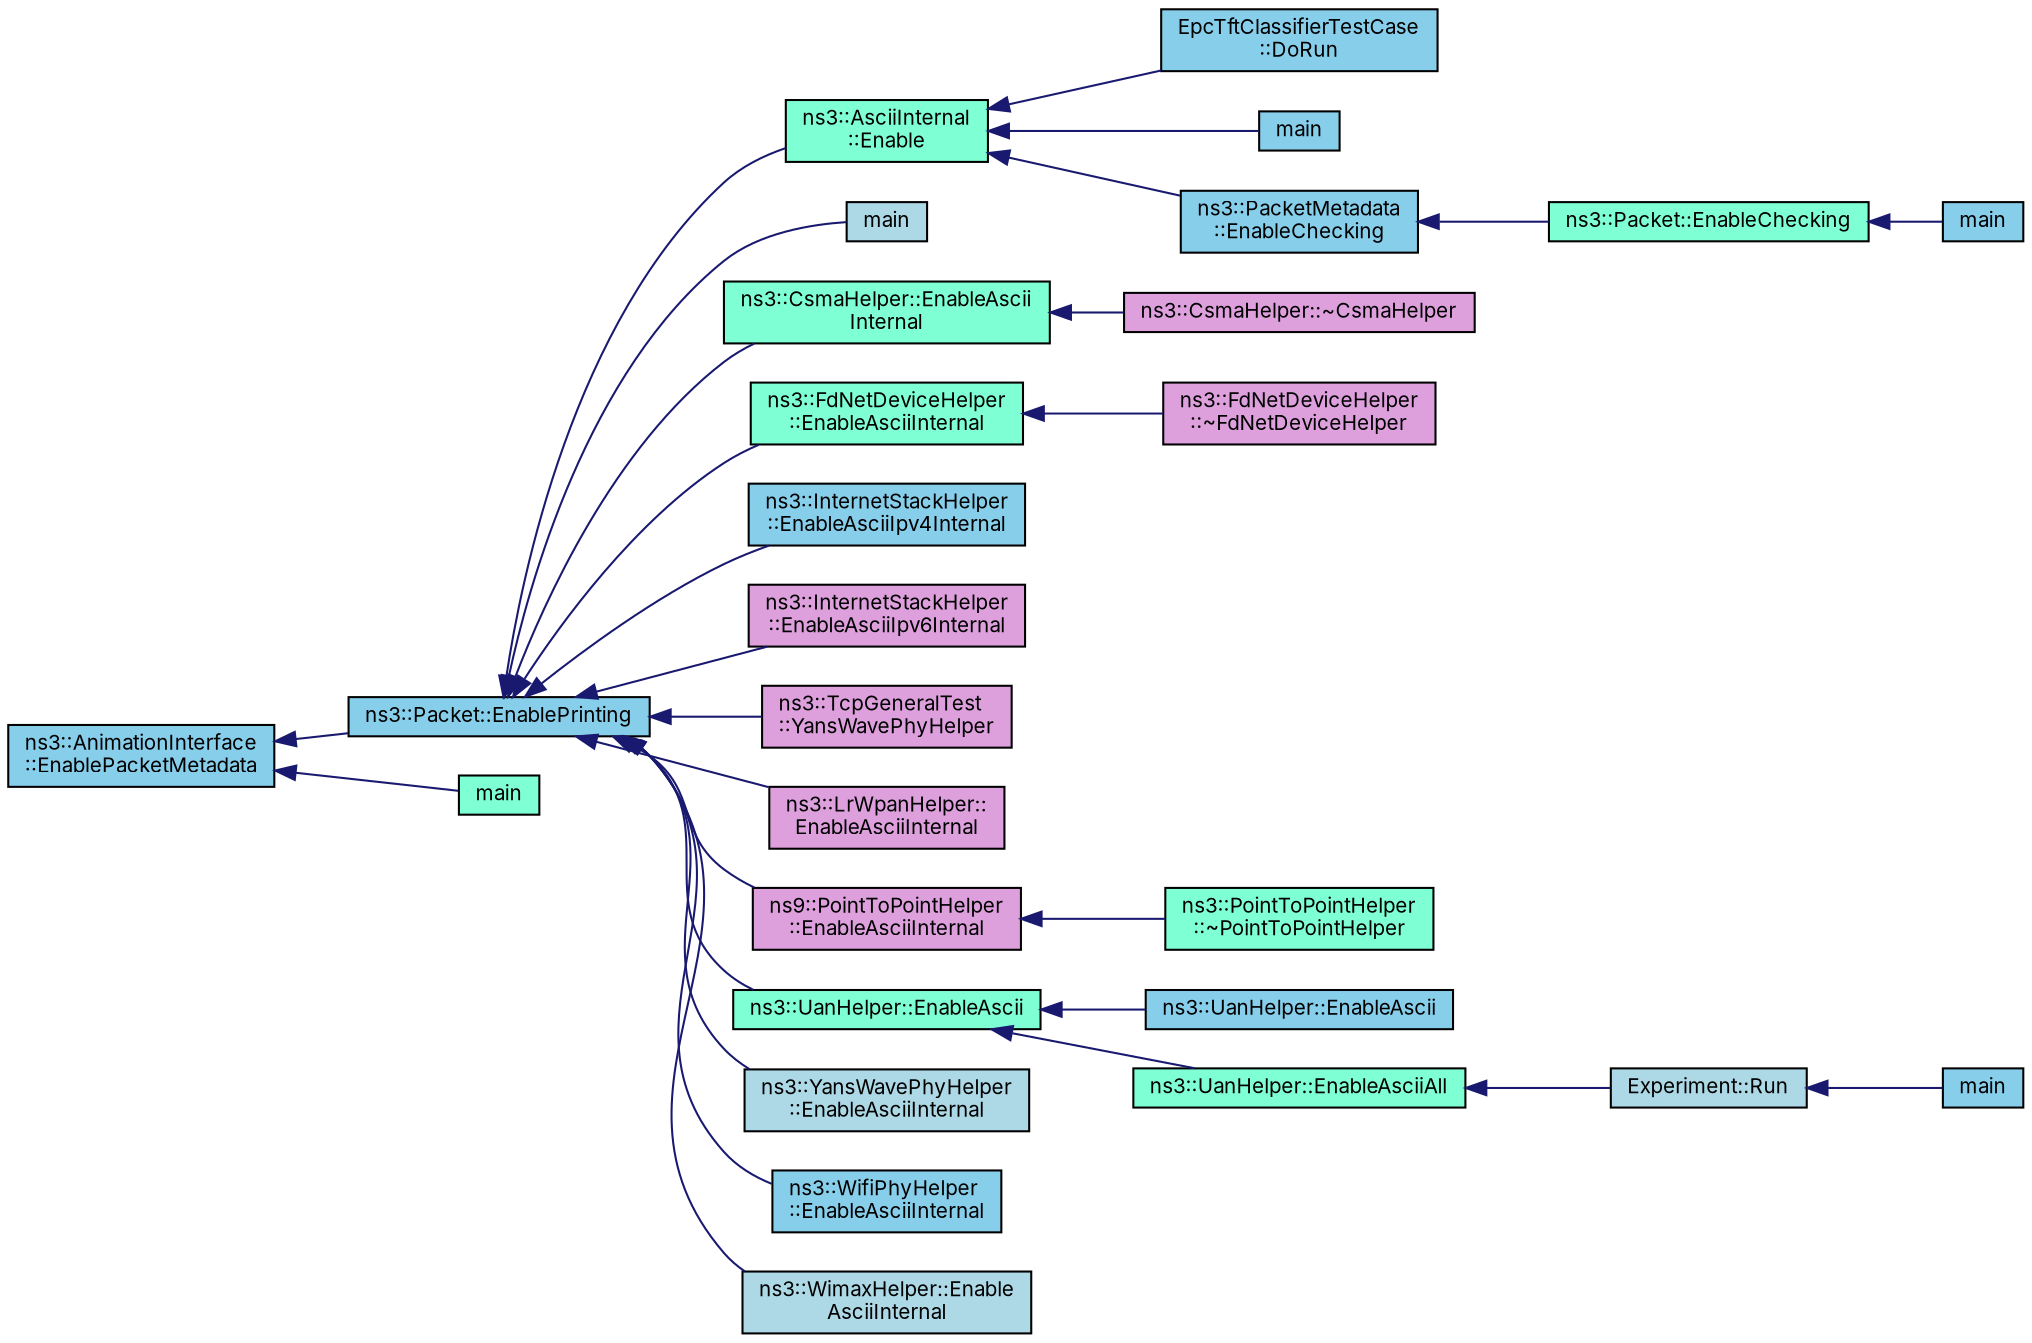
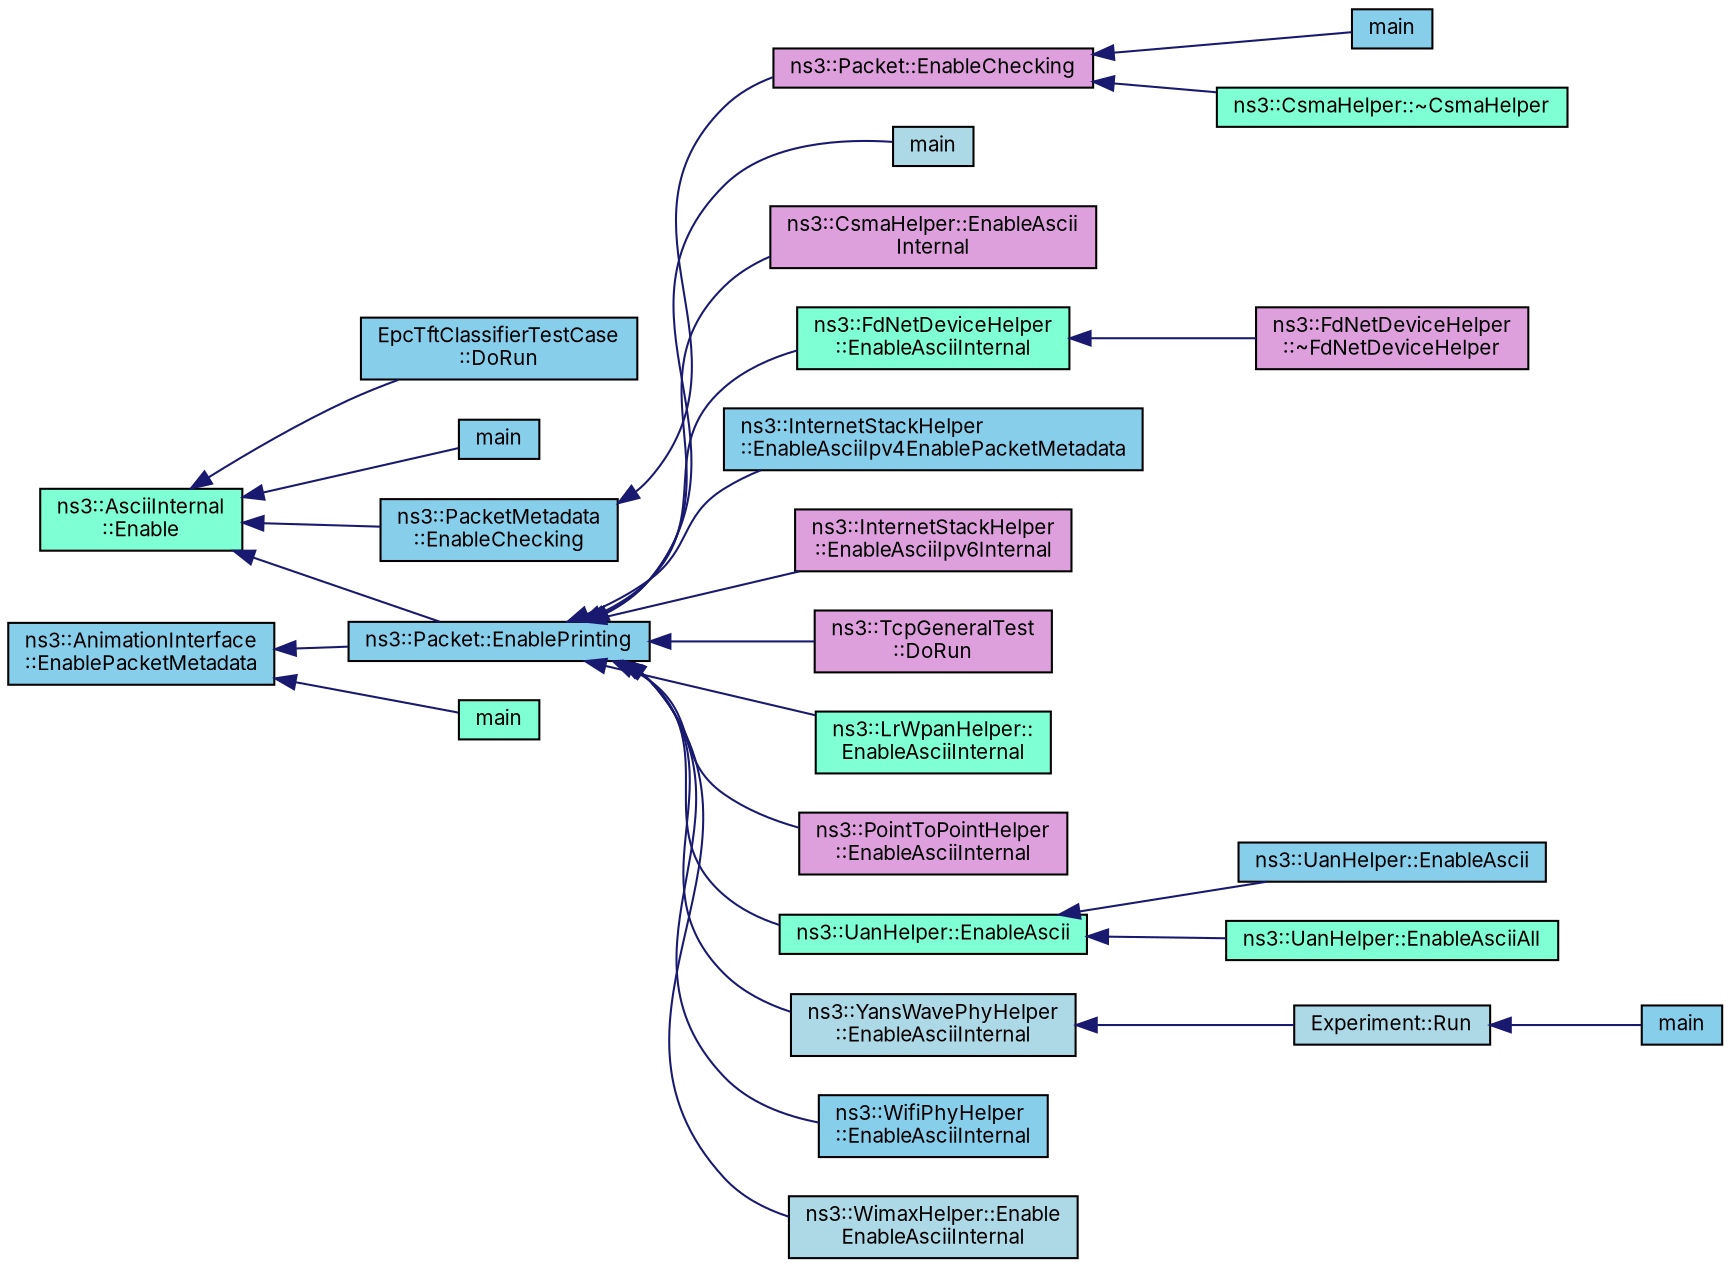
node "ns3::Packet::EnableChecking": fillcolor aquamarine -> plum
node "ns3::CsmaHelper::EnableAscii Internal": fillcolor aquamarine -> plum
edge "ns3::CsmaHelper::~CsmaHelper" -> "ns3::CsmaHelper::EnableAscii Internal": now "ns3::CsmaHelper::~CsmaHelper" -> "ns3::Packet::EnableChecking"
node "ns3::CsmaHelper::~CsmaHelper": fillcolor plum -> aquamarine
edge "ns3::AsciiInternal ::Enable" -> "ns3::Packet::EnablePrinting": reversed
node "ns3::InternetStackHelper ::EnableAsciiIpv4Internal": label "ns3::InternetStackHelper ::EnableAsciiIpv4Internal" -> "ns3::InternetStackHelper ::EnableAsciiIpv4EnablePacketMetadata"
node "ns3::TcpGeneralTest ::YansWavePhyHelper": label "ns3::TcpGeneralTest ::YansWavePhyHelper" -> "ns3::TcpGeneralTest ::DoRun"
node "ns3::LrWpanHelper:: EnableAsciiInternal": fillcolor plum -> aquamarine
node "ns9::PointToPointHelper ::EnableAsciiInternal": label "ns9::PointToPointHelper ::EnableAsciiInternal" -> "ns3::PointToPointHelper ::EnableAsciiInternal"
node "ns3::PointToPointHelper ::~PointToPointHelper": removed
edge "Experiment::Run" -> "ns3::UanHelper::EnableAsciiAll": now "Experiment::Run" -> "ns3::YansWavePhyHelper ::EnableAsciiInternal"
node "ns3::WimaxHelper::Enable AsciiInternal": label "ns3::WimaxHelper::Enable AsciiInternal" -> "ns3::WimaxHelper::Enable EnableAsciiInternal"
